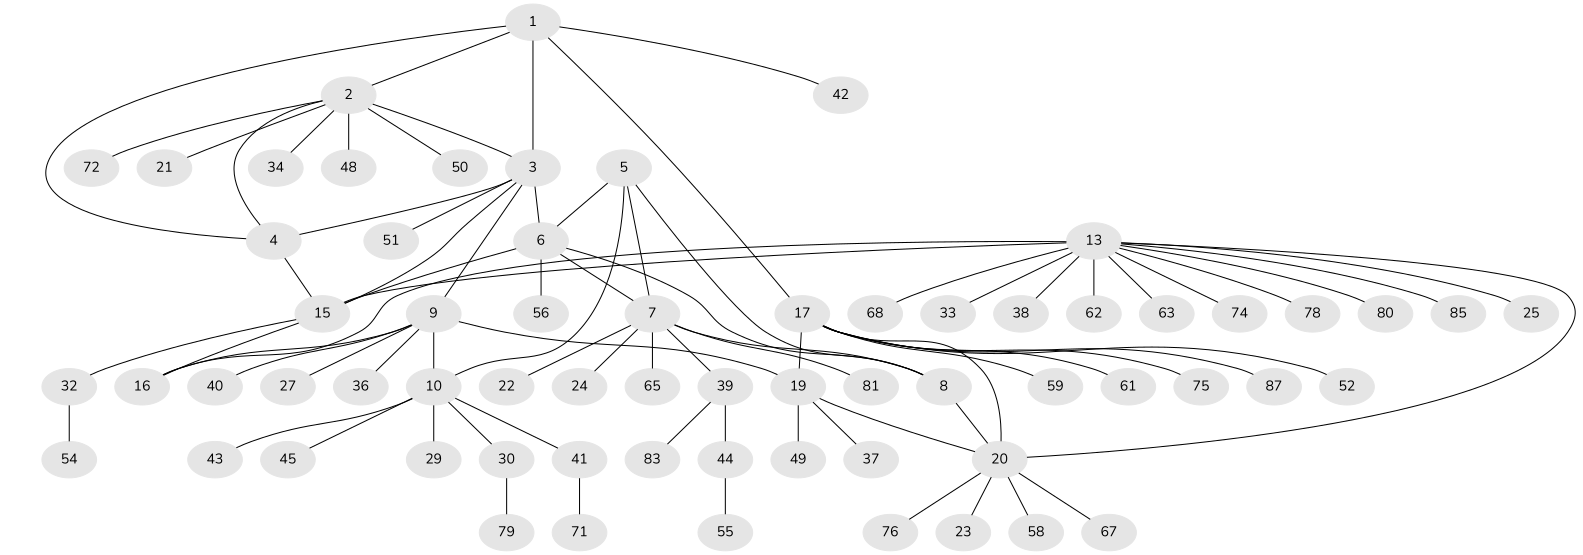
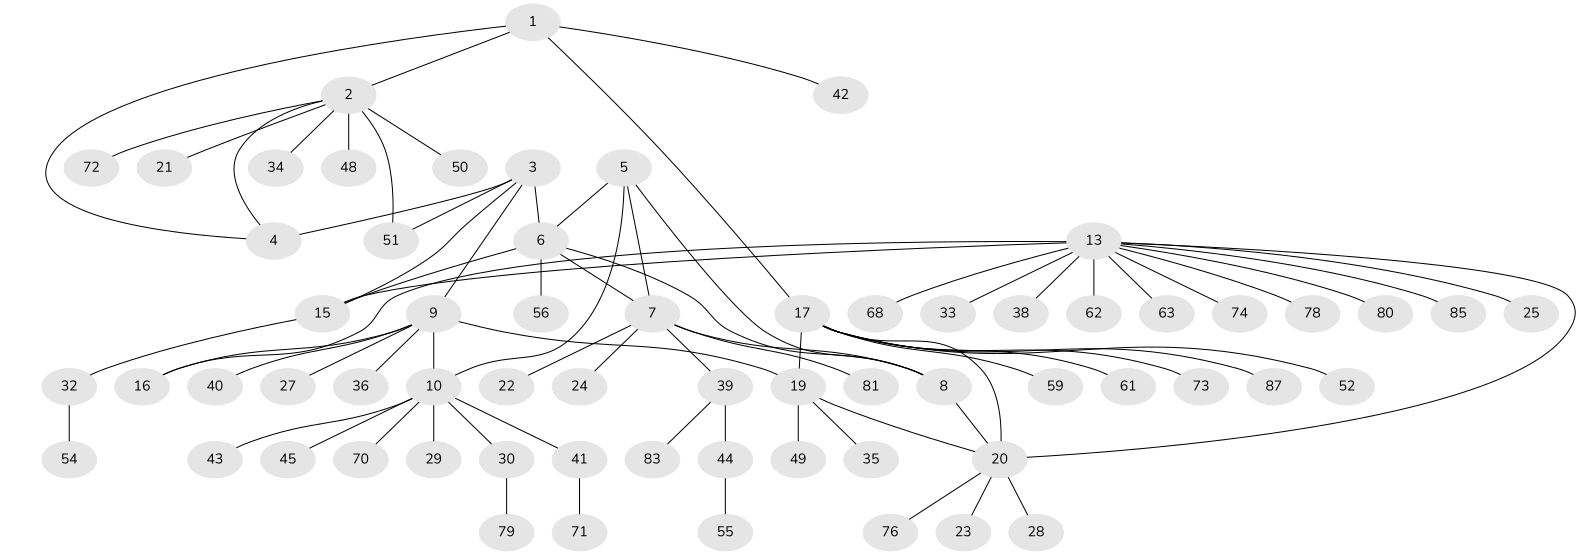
edge "1" -- "3": removed
edge "2" -- "3": now "2" -- "51"
edge "4" -- "15": removed
edge "15" -- "16": removed
node "65": removed
node "75": label "75" -> "73"
node "70": added
node "37": label "37" -> "35"
node "58": label "58" -> "28"
node "67": removed
